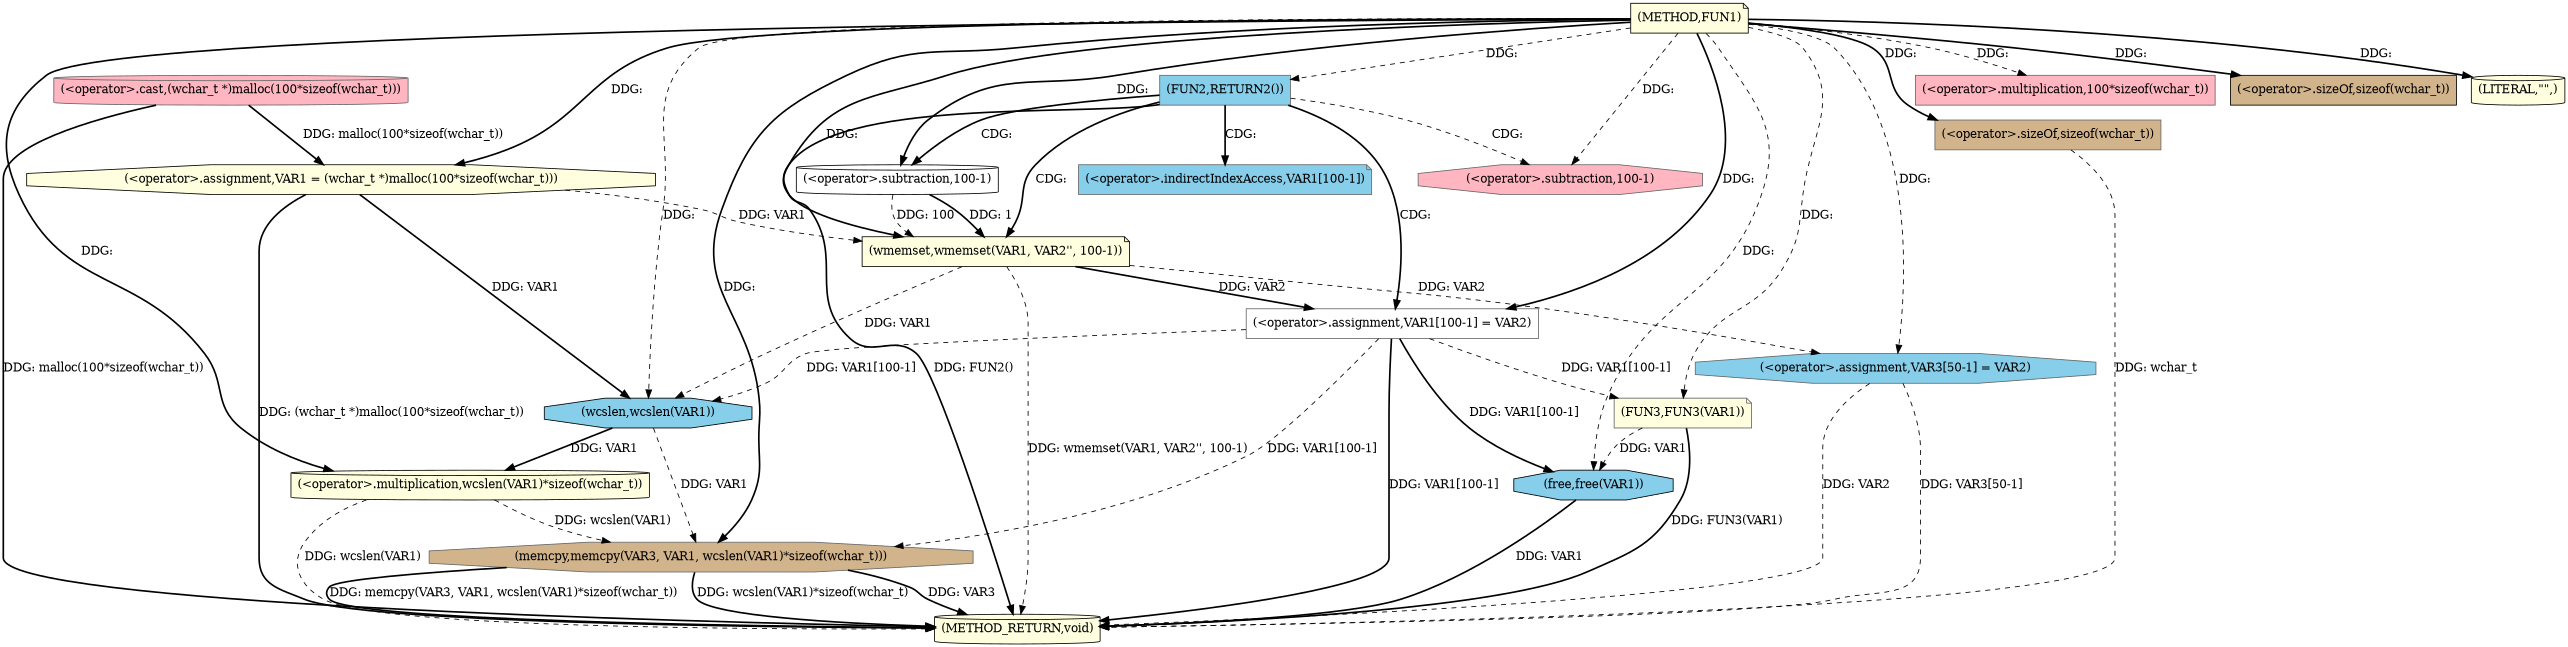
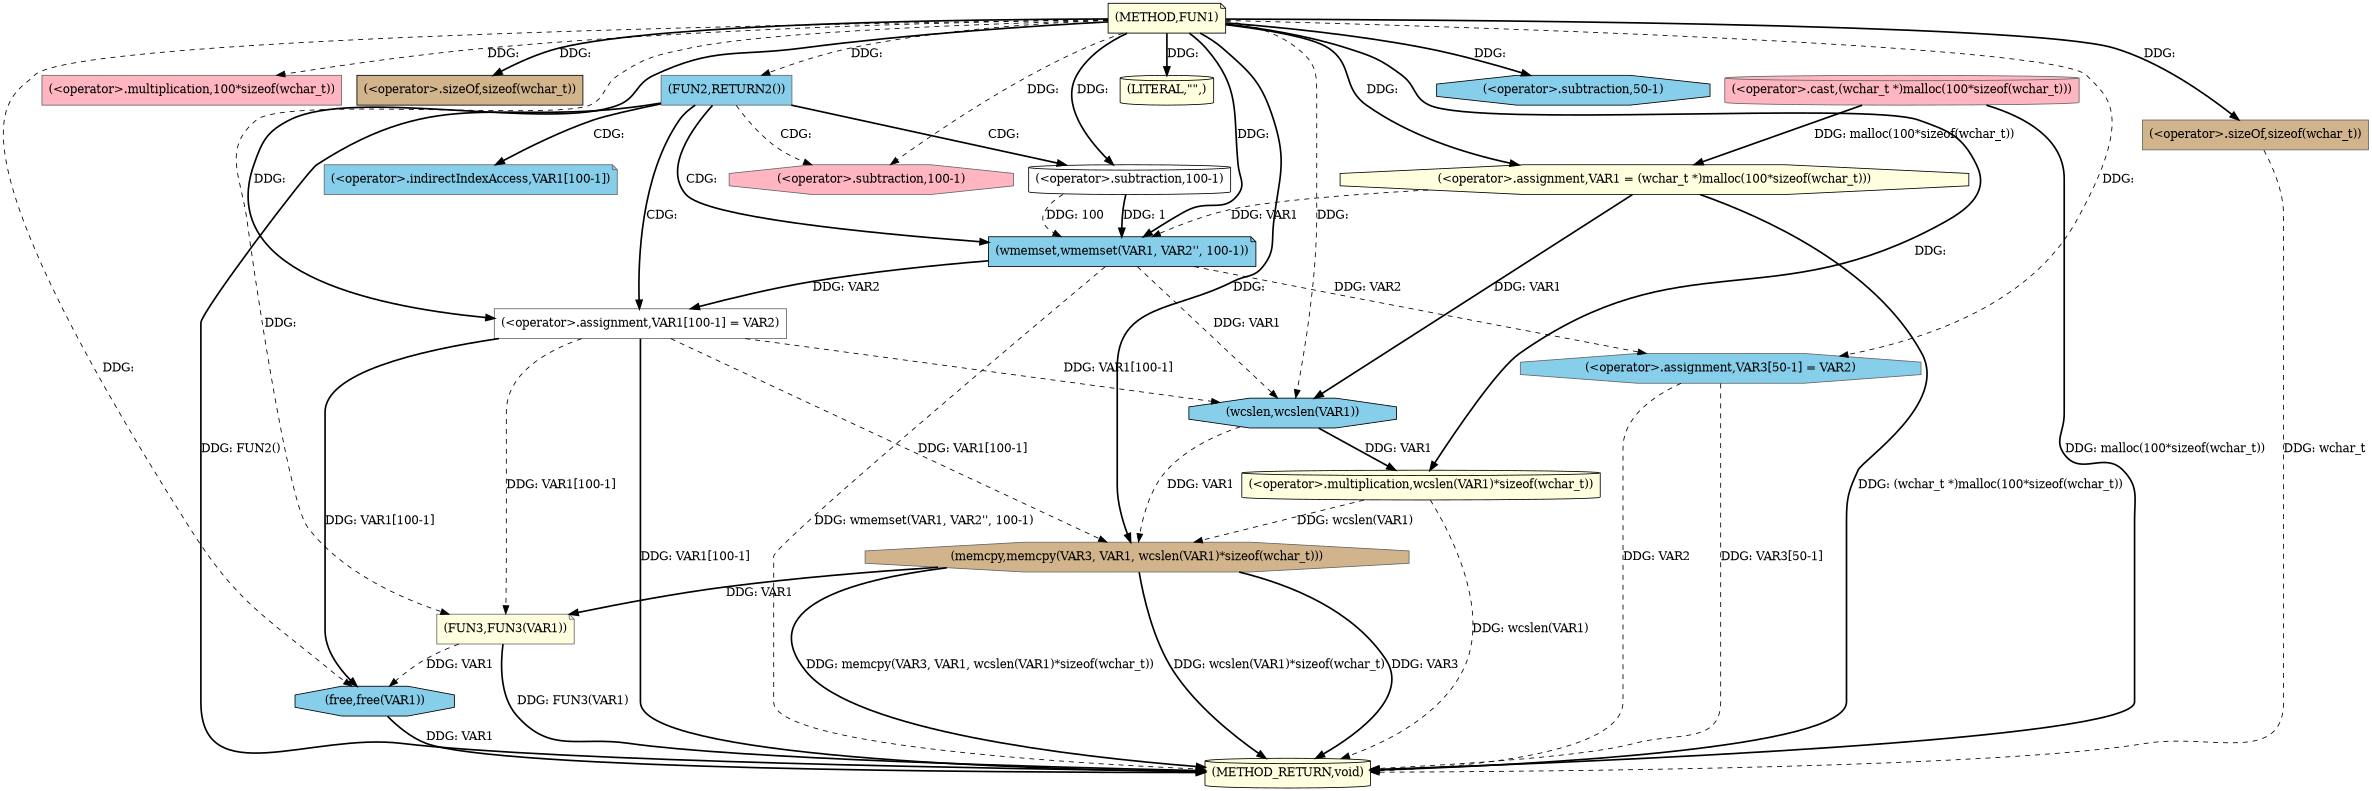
node "(<operator>.subtraction,50-1)": added
node "(wmemset,wmemset(VAR1, VAR2'', 100-1))": fillcolor lightyellow -> skyblue
edge "(memcpy,memcpy(VAR3, VAR1, wcslen(VAR1)*sizeof(wchar_t)))" -> "(FUN3,FUN3(VAR1))": added, label "DDG: VAR1"
